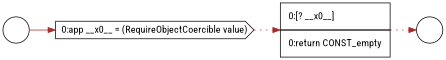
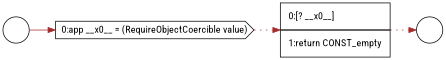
node "0:[? __x0__]": text "0:return CONST_empty" -> "1:return CONST_empty"
